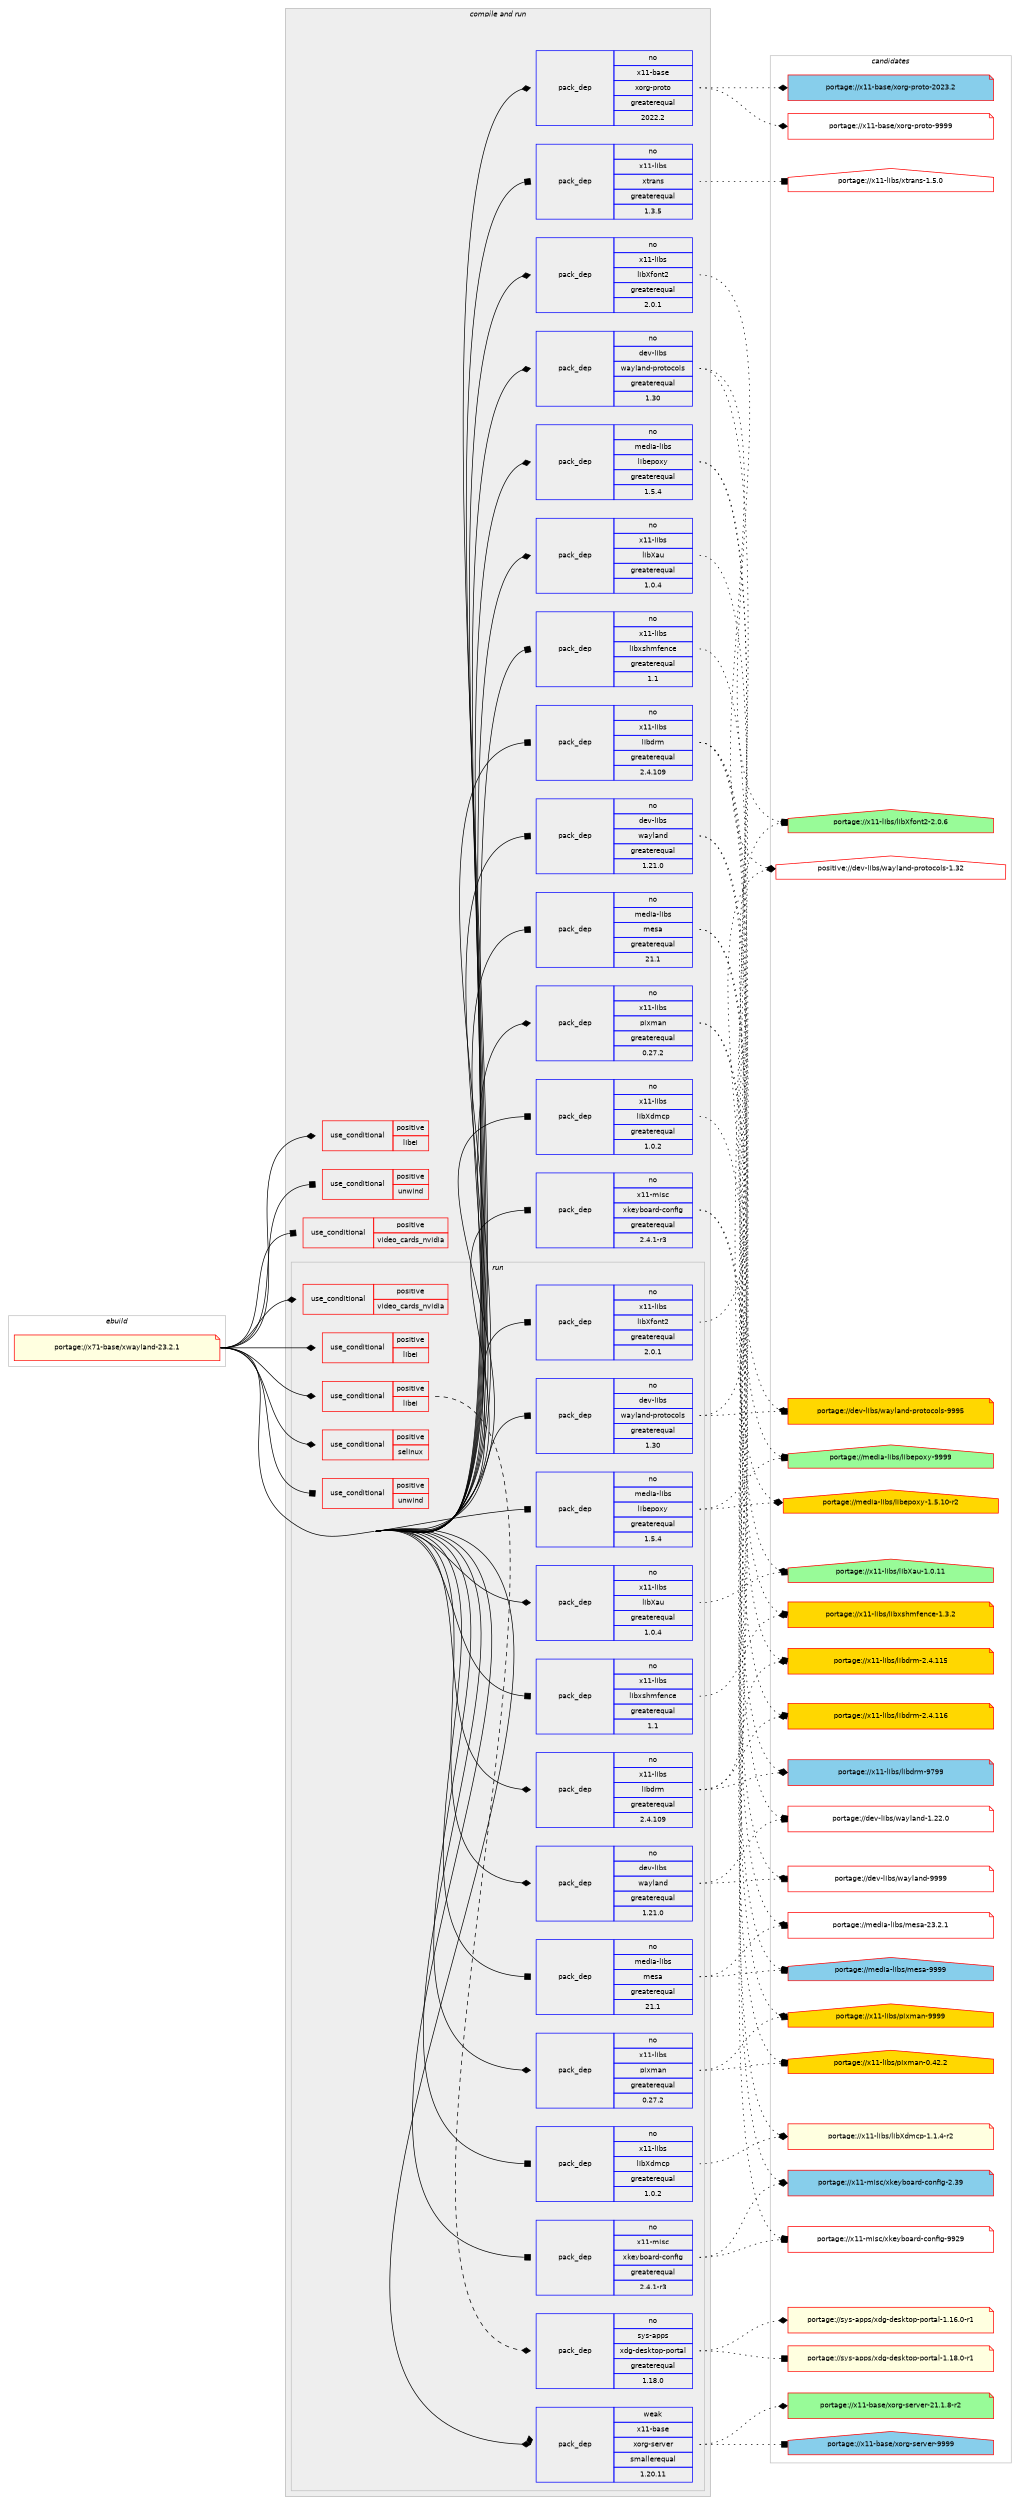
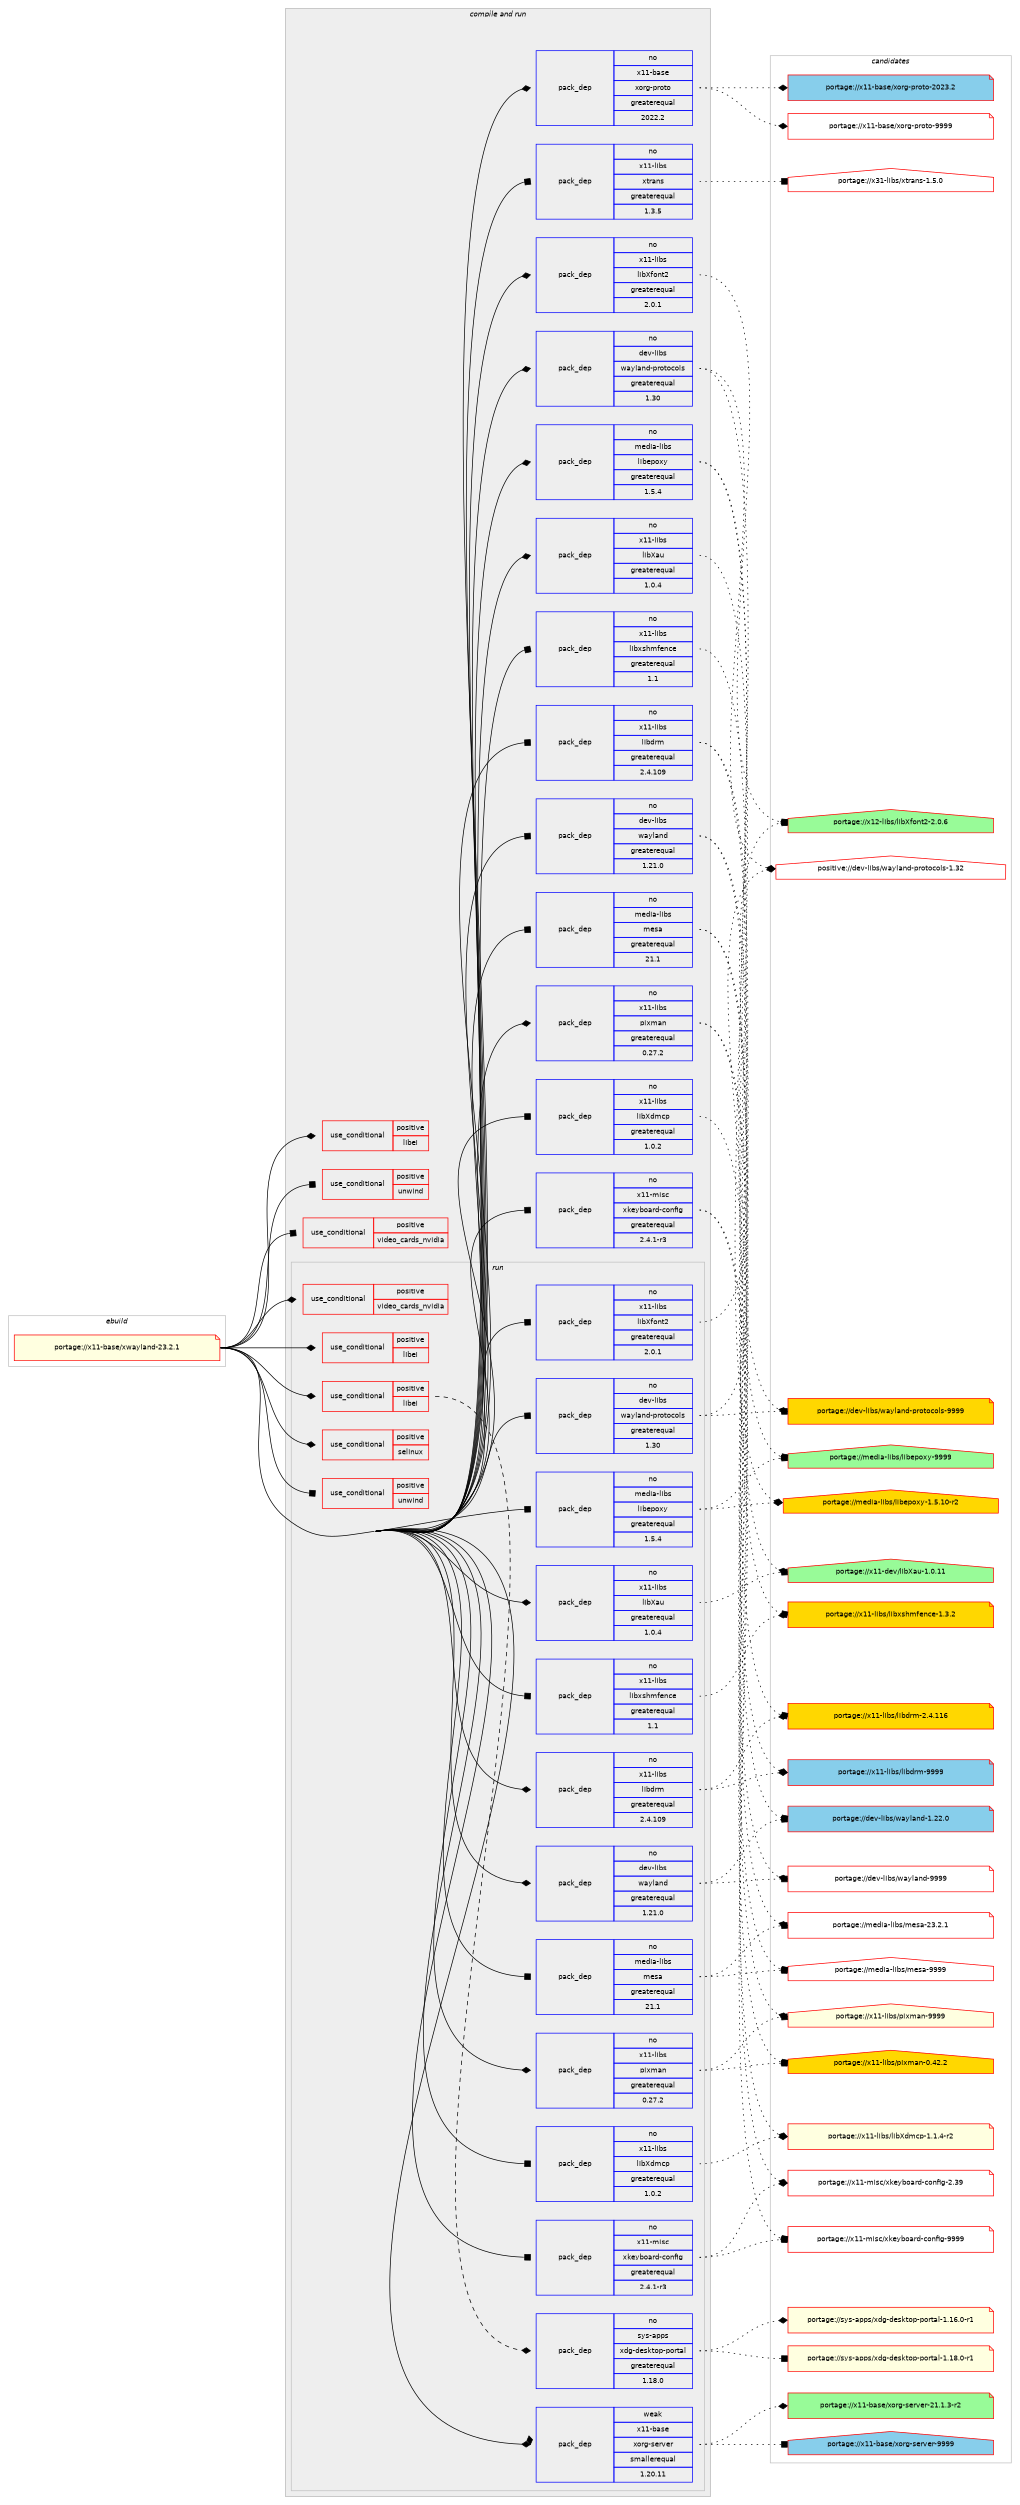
node "portage://x11-libs/xtrans-1.5.0": label "portage://x11-libs/xtrans-1.5.0" -> "portage://x31-libs/xtrans-1.5.0"
node "portage://x11-libs/libXfont2-2.0.6": label "portage://x11-libs/libXfont2-2.0.6" -> "portage://x12-libs/libXfont2-2.0.6"
node "portage://x71-base/xwayland-23.2.1": label "portage://x71-base/xwayland-23.2.1" -> "portage://x11-base/xwayland-23.2.1"
node "portage://dev-libs/wayland-protocols-9995": label "portage://dev-libs/wayland-protocols-9995" -> "portage://dev-libs/wayland-protocols-9999"
node "portage://x11-libs/libXau-1.0.11": label "portage://x11-libs/libXau-1.0.11" -> "portage://x11-dev/libXau-1.0.11"
node "portage://x11-libs/libdrm-2.4.115": removed
node "portage://x11-libs/libdrm-9799": label "portage://x11-libs/libdrm-9799" -> "portage://x11-libs/libdrm-9999"
node "portage://dev-libs/wayland-1.22.0": fillcolor white -> skyblue
node "portage://media-libs/mesa-9999": fillcolor skyblue -> white
node "portage://x11-libs/pixman-9999": fillcolor gold -> lightyellow
node "portage://x11-misc/xkeyboard-config-2.39": fillcolor skyblue -> white
node "portage://x11-misc/xkeyboard-config-9929": label "portage://x11-misc/xkeyboard-config-9929" -> "portage://x11-misc/xkeyboard-config-9999"
node "portage://x11-base/xorg-server-21.1.8-r2": label "portage://x11-base/xorg-server-21.1.8-r2" -> "portage://x11-base/xorg-server-21.1.3-r2"
